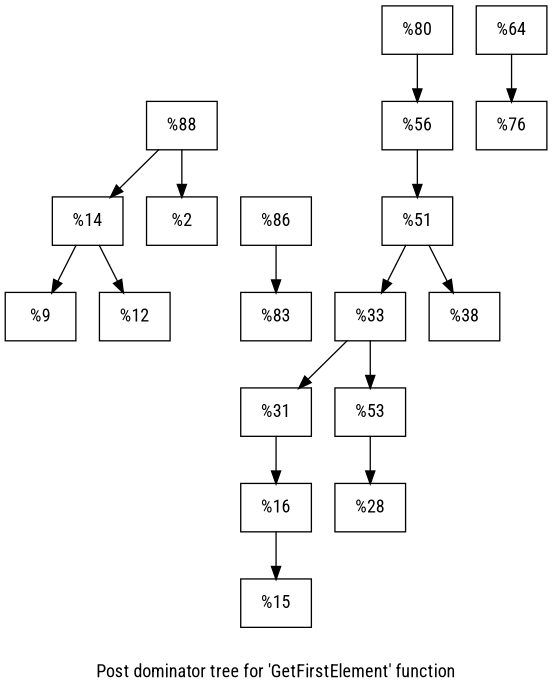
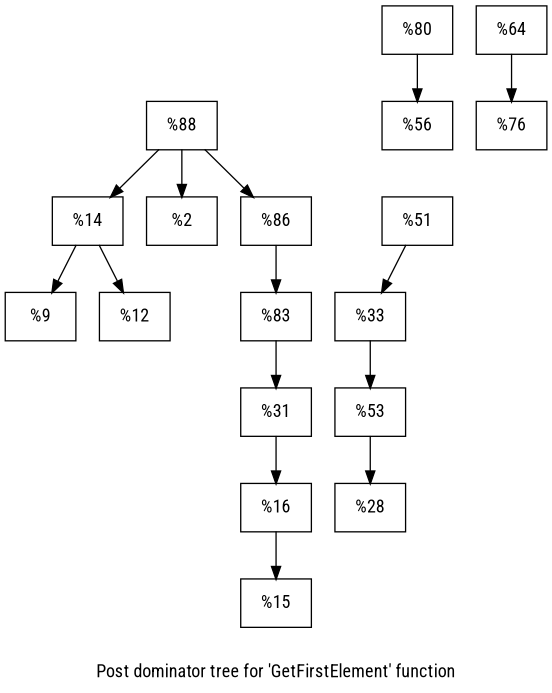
edge "%56" -> "%51": removed
edge "%88" -> "%86": added
node "%38": removed
edge "%33" -> "%31": now "%83" -> "%31"
